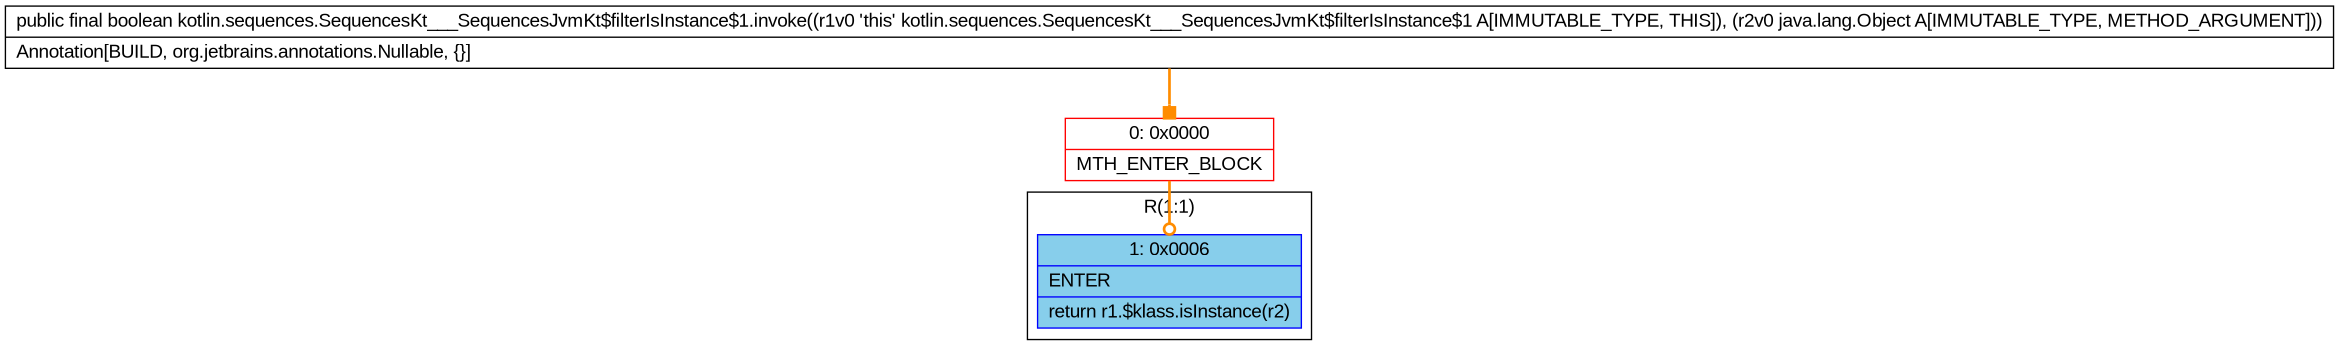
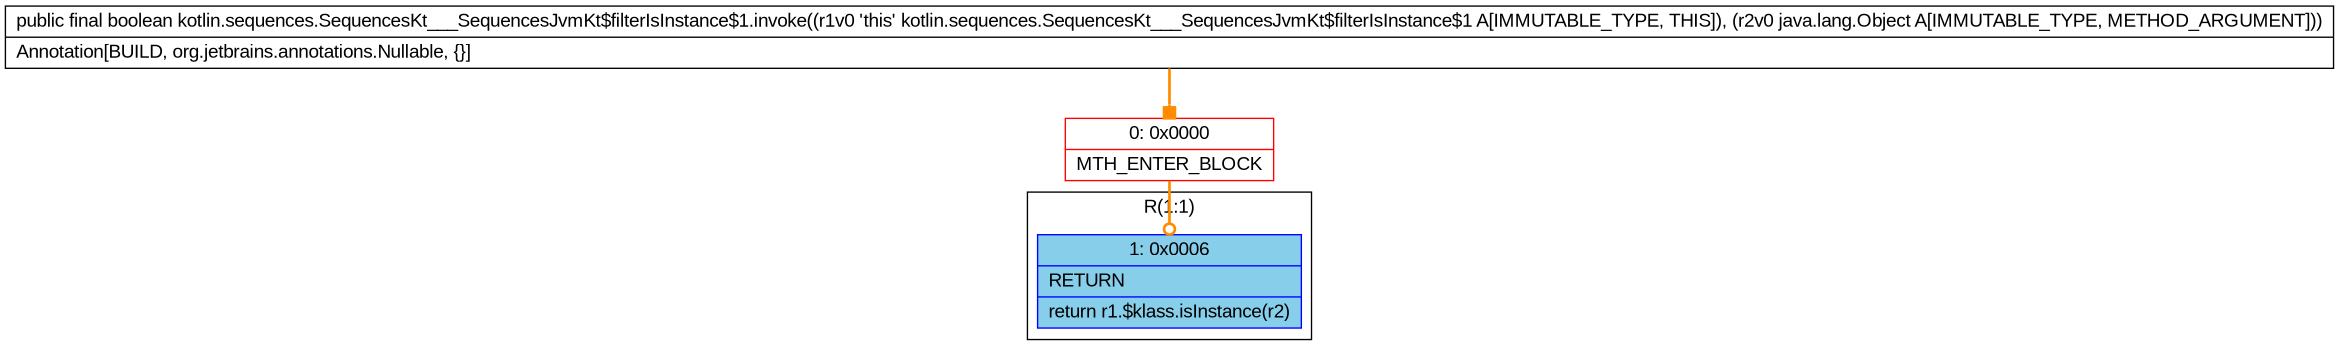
node "1: 0x0006": text "ENTER" -> "RETURN"
